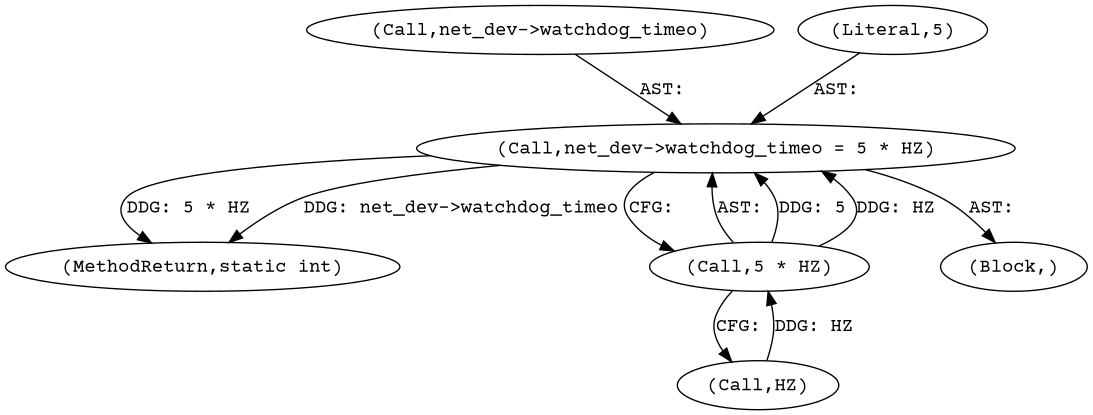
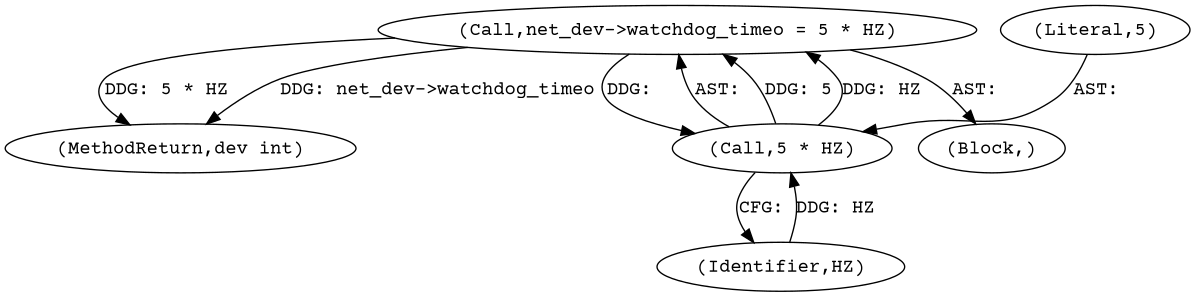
node "(Call,net_dev->watchdog_timeo)": removed
edge "(Literal,5)" -> "(Call,net_dev->watchdog_timeo = 5 * HZ)": now "(Literal,5)" -> "(Call,5 * HZ)"
edge "(Call,net_dev->watchdog_timeo = 5 * HZ)" -> "(Call,5 * HZ)": label "CFG: " -> "DDG: "
node "(MethodReturn,static int)": label "(MethodReturn,static int)" -> "(MethodReturn,dev int)"
node "(Call,HZ)": label "(Call,HZ)" -> "(Identifier,HZ)"
